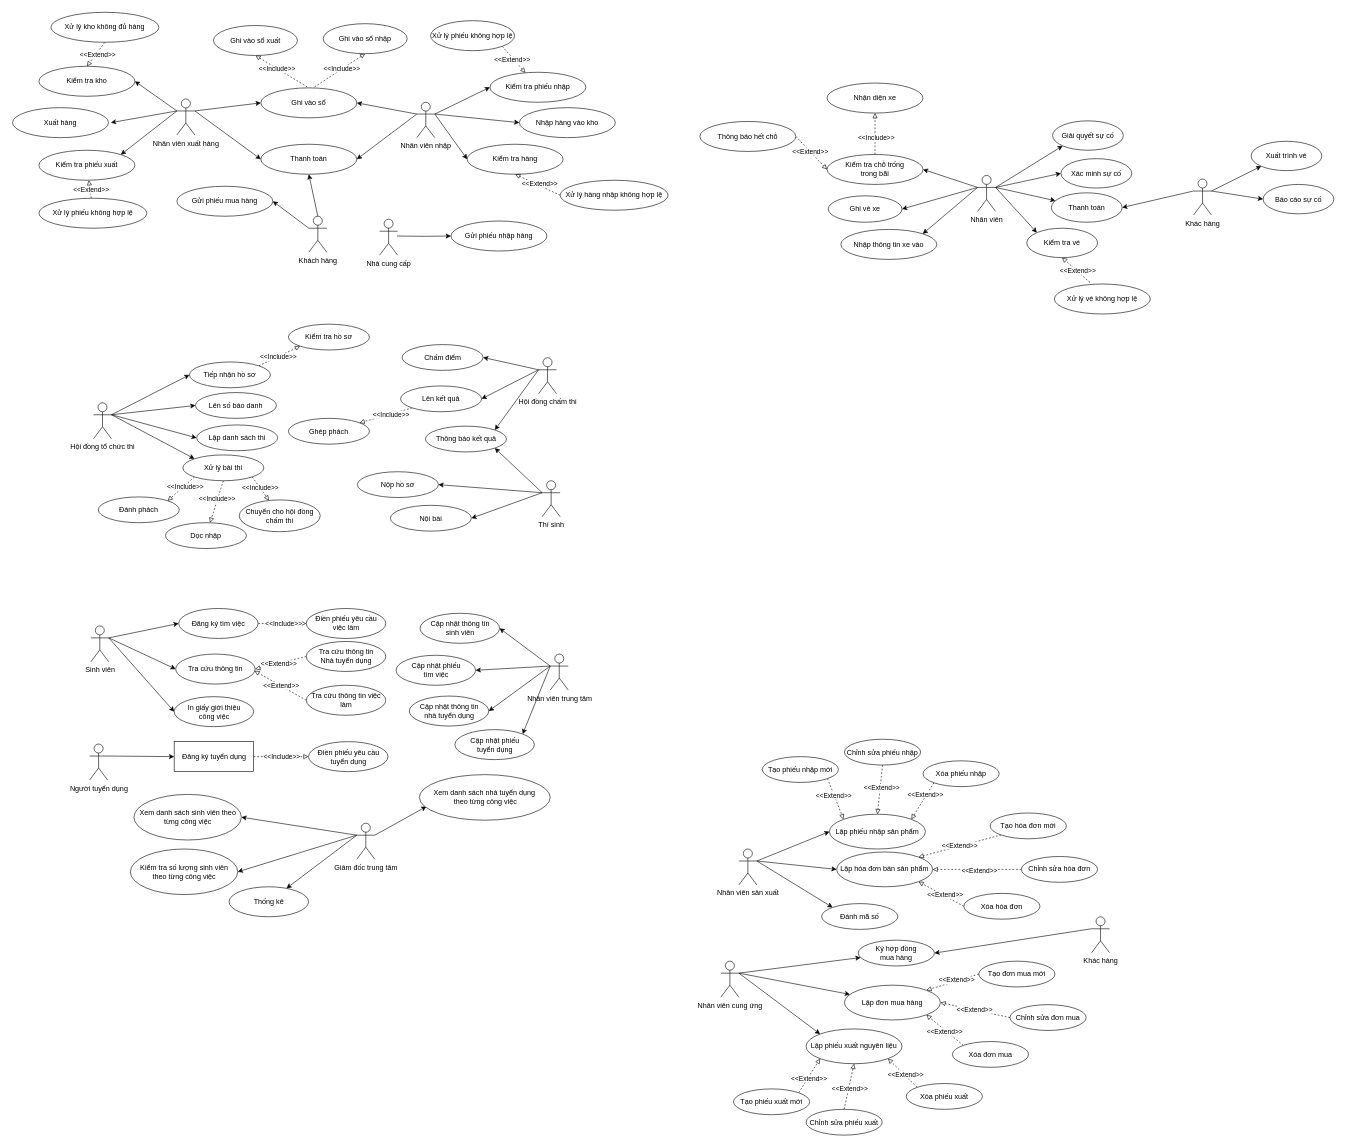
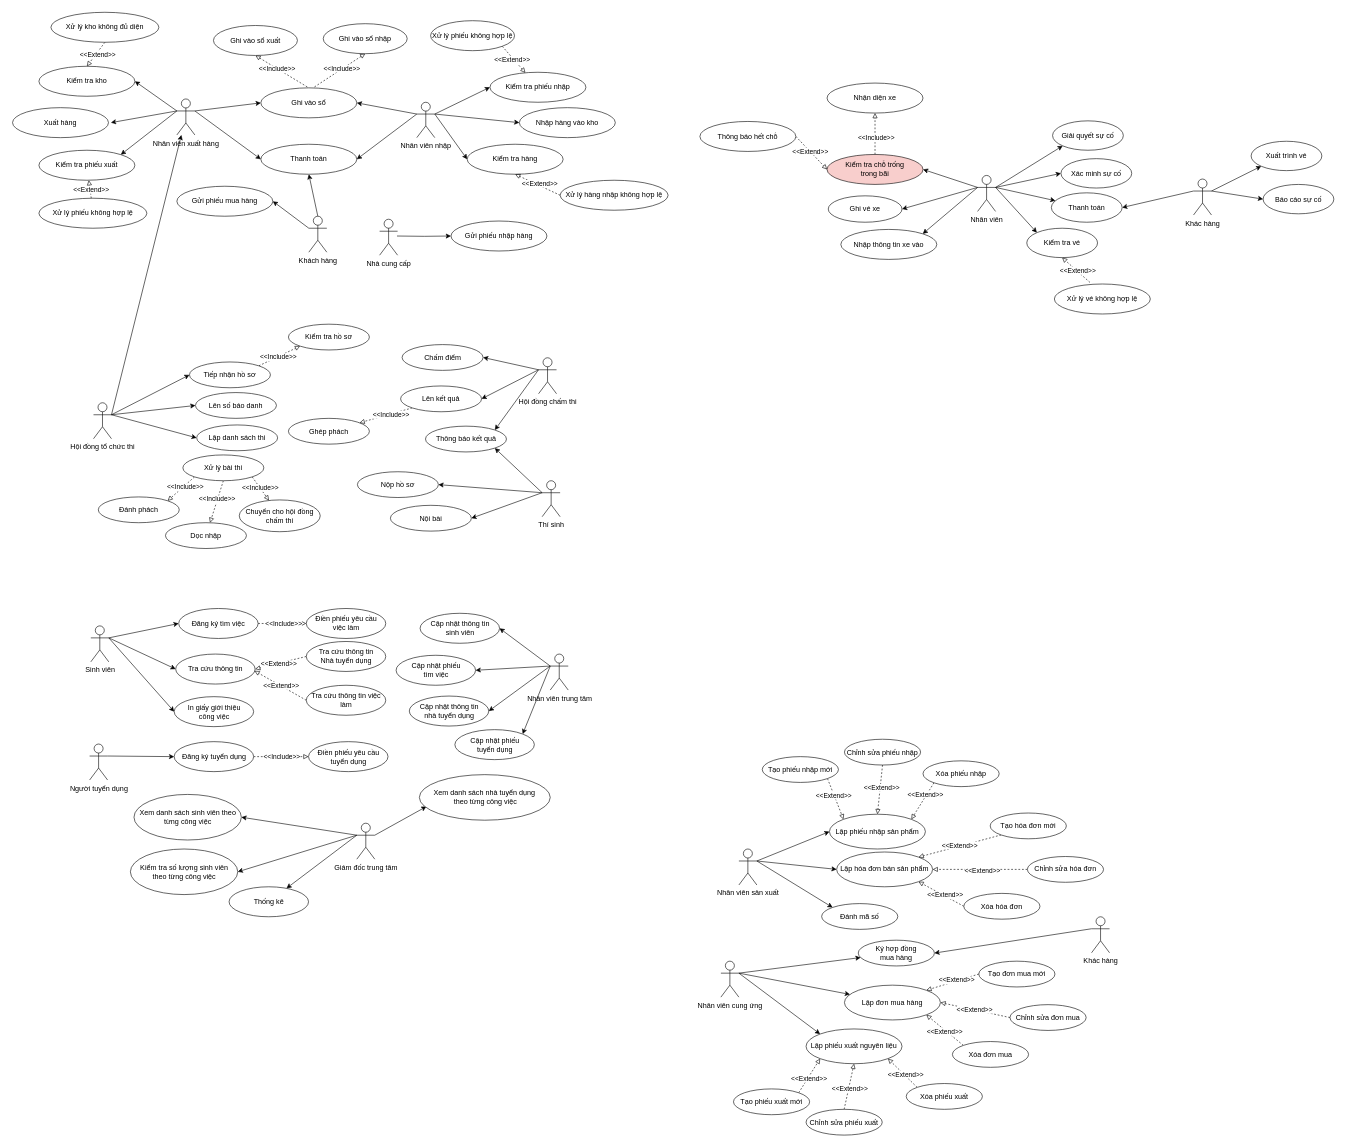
node "Xử lý kho không đủ hàng": label "Xử lý kho không đủ hàng" -> "Xử lý kho không đủ diện"
node "Kiểm tra chỗ trống trong bãi": fillcolor #ffffff -> #f8cecc
edge "Hội đồng tổ chức thi" -> "Xử lý bài thi": now "Hội đồng tổ chức thi" -> "Nhân viên xuất hàng"
node "Đăng ký tuyển dụng": shape rectangle -> ellipse
node "Chỉnh sửa hóa đơn": moved (1060, 870) -> (1066, 870)
